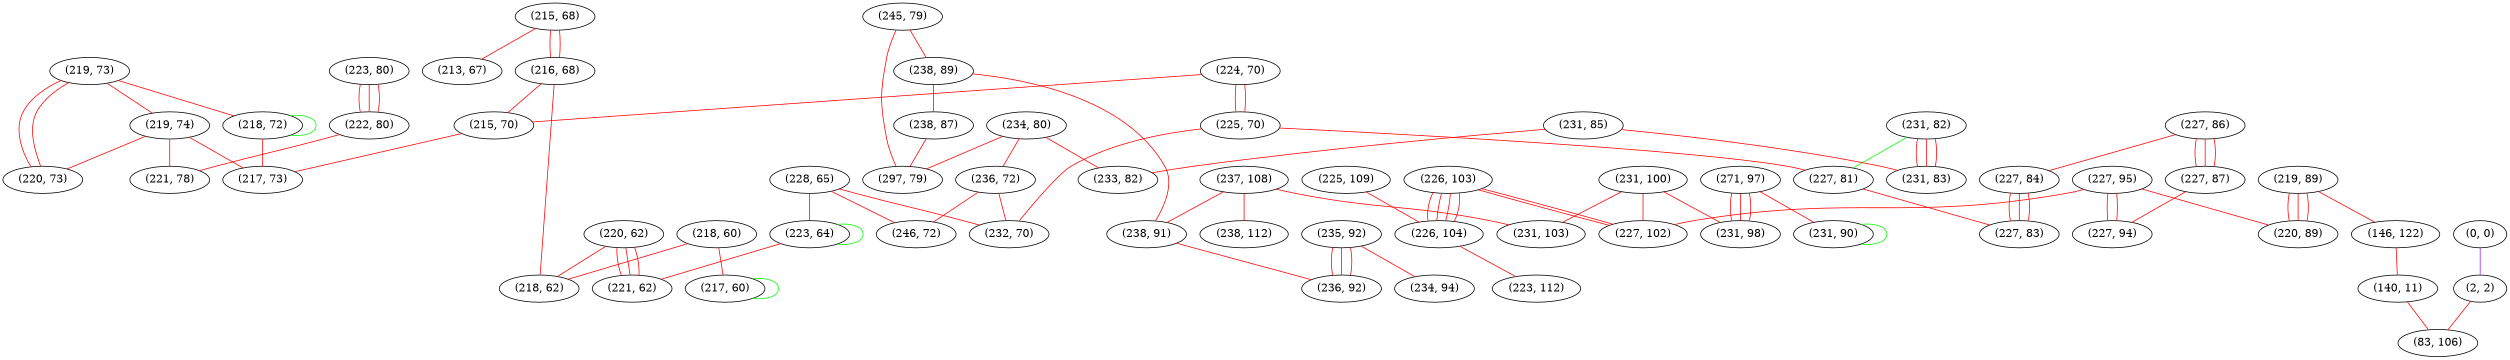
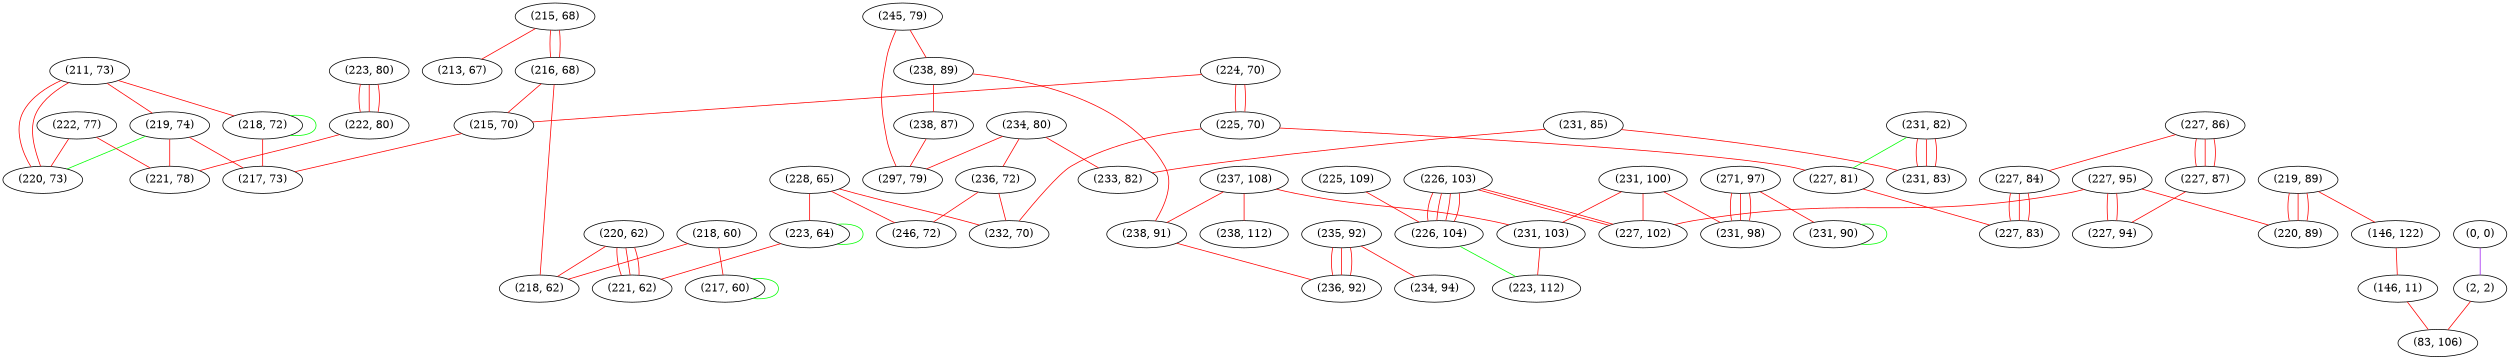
node "(219, 73)": label "(219, 73)" -> "(211, 73)"
node "(222, 77)": added
edge "(219, 74)" -- "(220, 73)": color red -> green
edge "(226, 104)" -- "(223, 112)": color red -> green
edge "(231, 103)" -- "(223, 112)": added
node "(140, 11)": label "(140, 11)" -> "(146, 11)"
